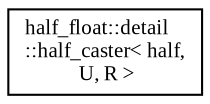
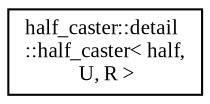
node "half_float::detail ::half_caster< half, U, R >": label "half_float::detail ::half_caster< half, U, R >" -> "half_caster::detail ::half_caster< half, U, R >"
